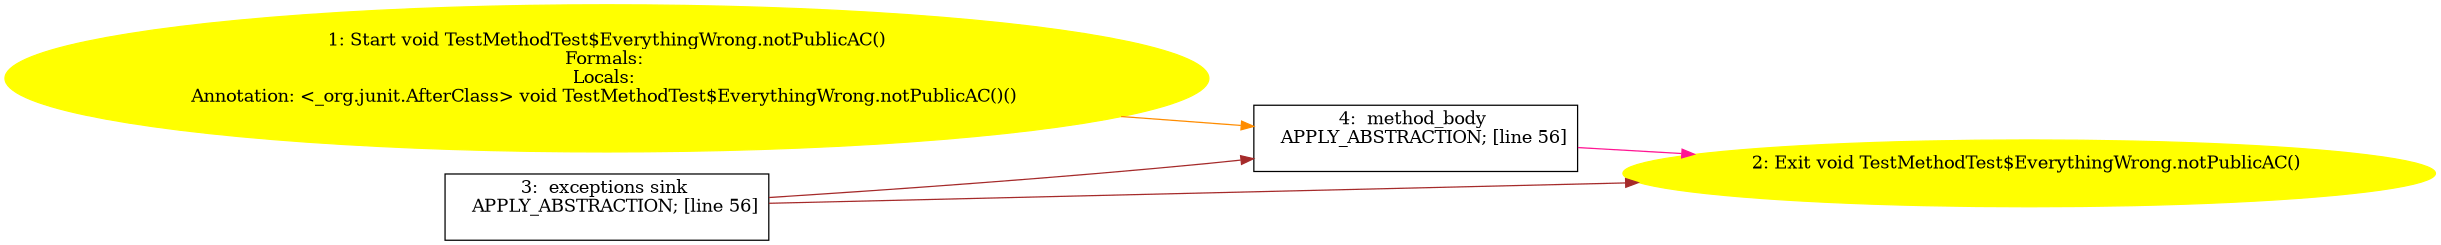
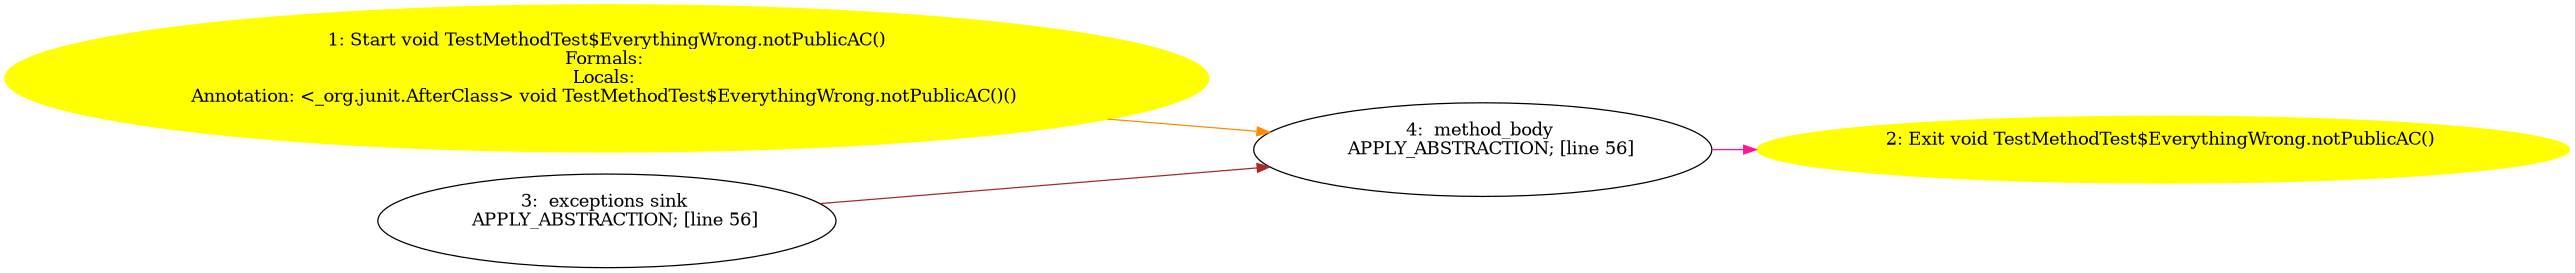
node "4:  method_body APPLY_ABSTRACTION; [line 56]": shape box -> ellipse
edge "3:  exceptions sink APPLY_ABSTRACTION; [line 56]" -> "2: Exit void TestMethodTest$EverythingWrong.notPublicAC()": removed
node "3:  exceptions sink APPLY_ABSTRACTION; [line 56]": shape box -> ellipse
